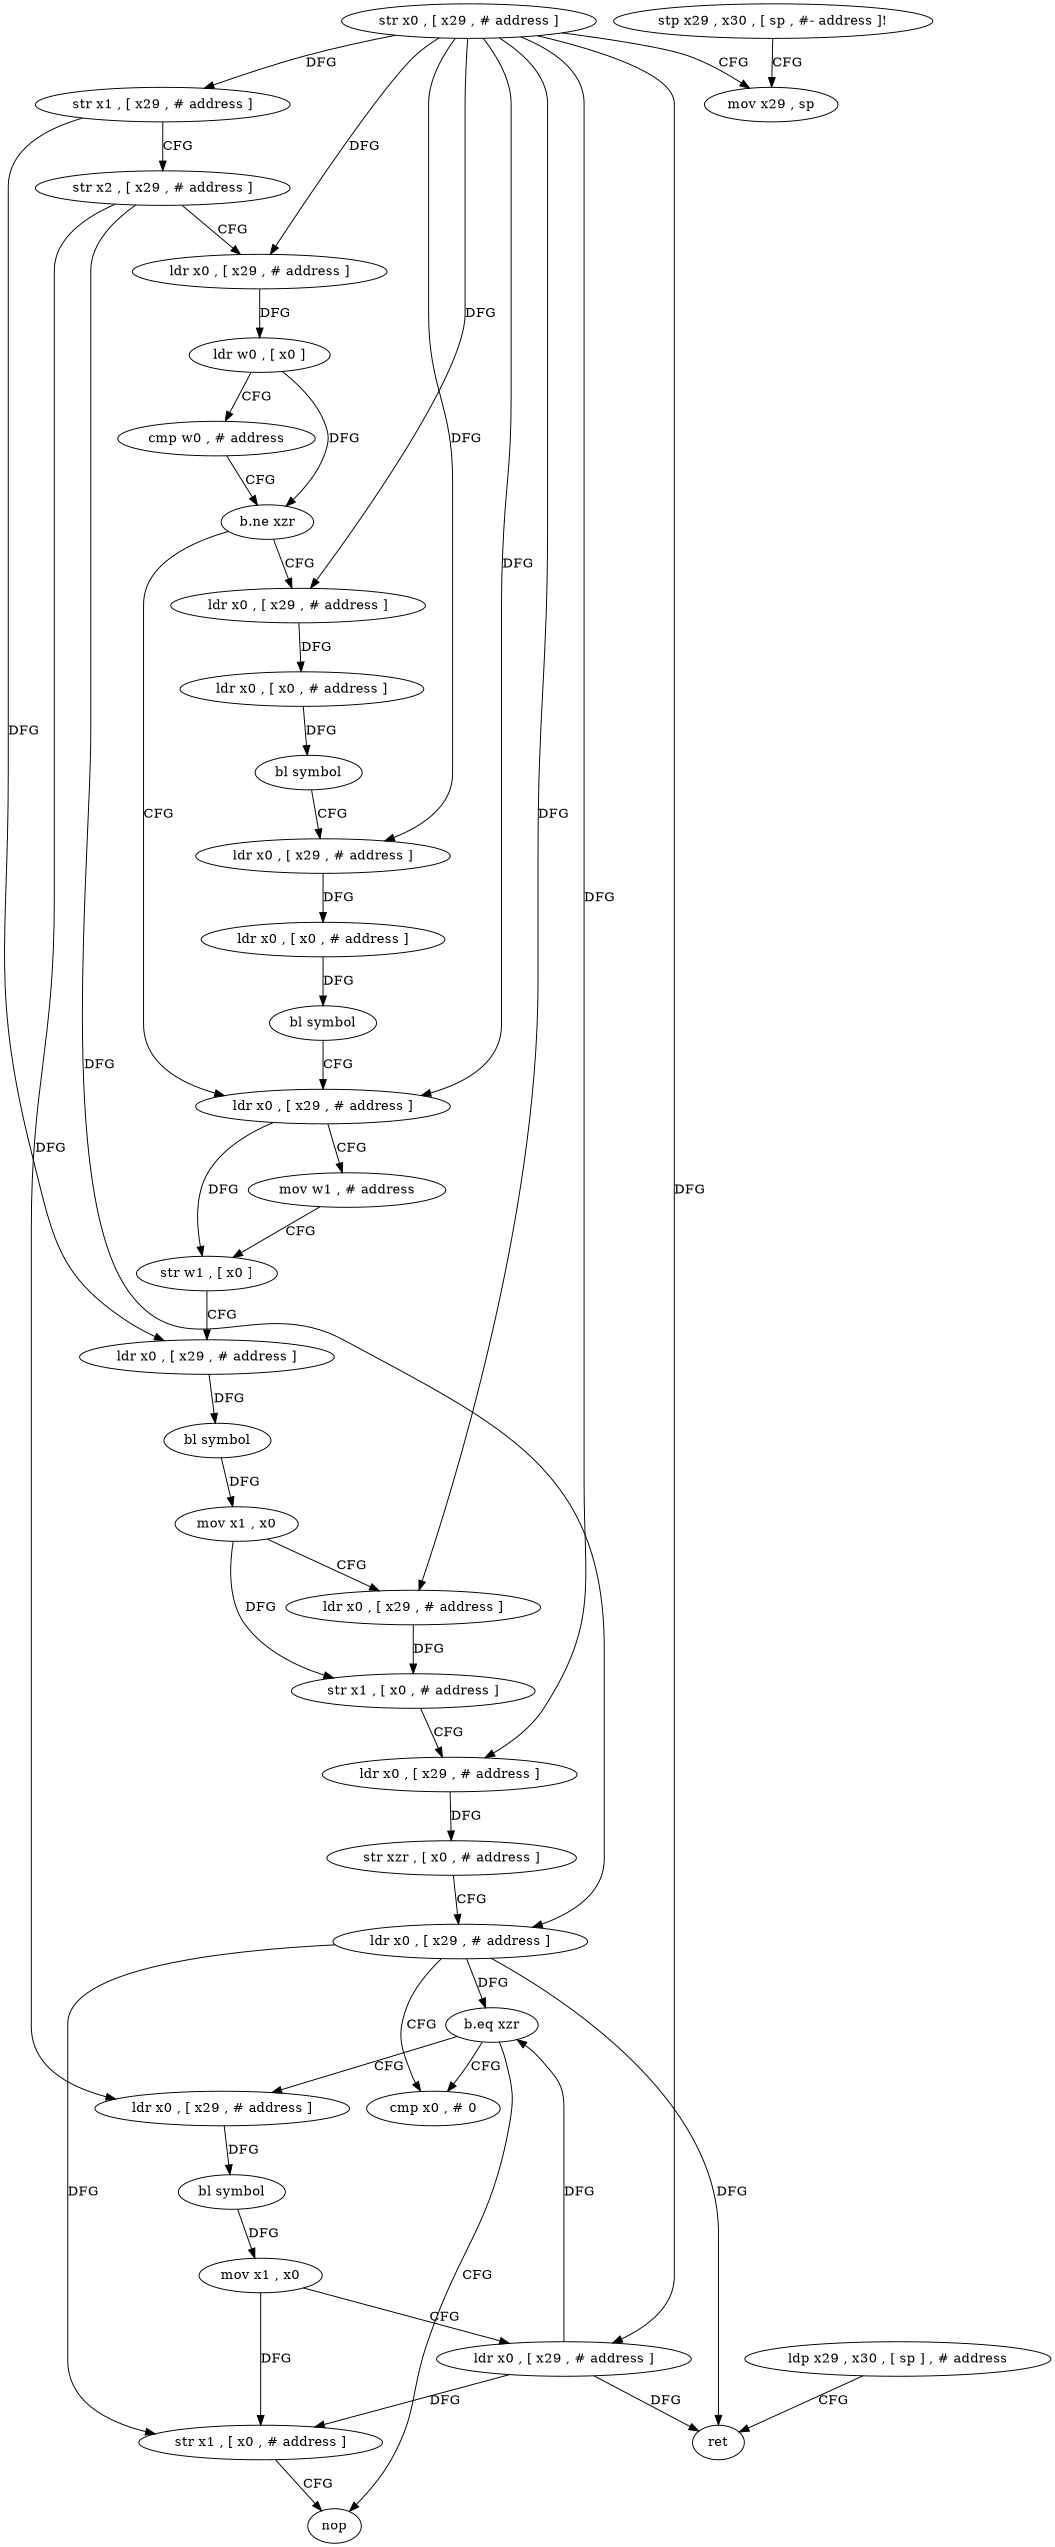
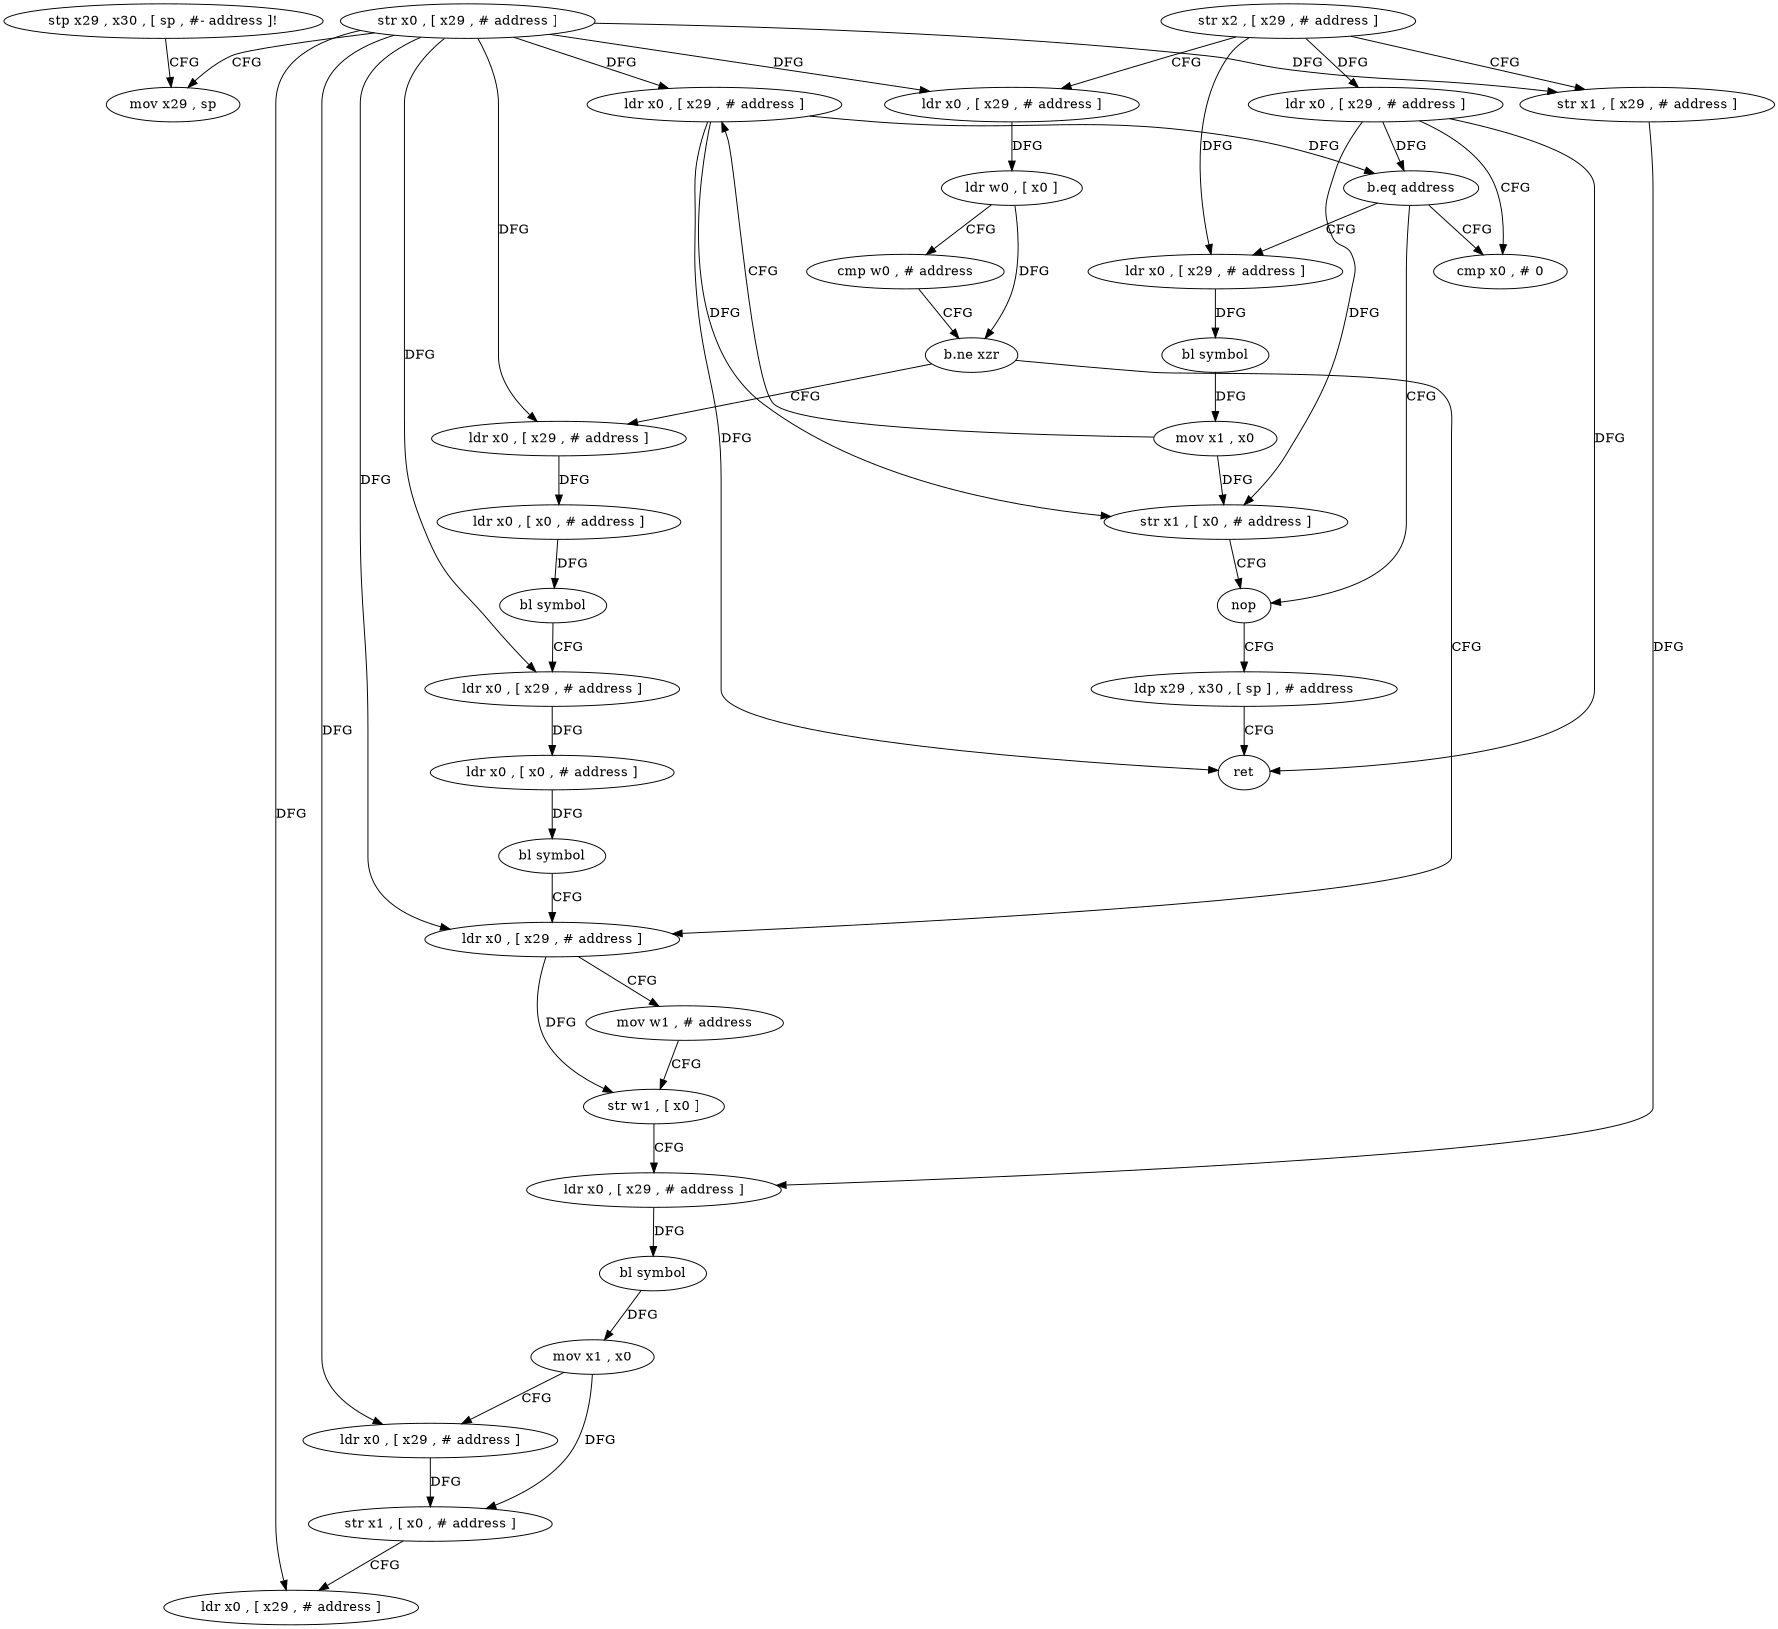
edge "str x1 , [ x29 , # address ]" -> "str x2 , [ x29 , # address ]": reversed
edge "nop" -> "ldp x29 , x30 , [ sp ] , # address": added, label "CFG"
node "str xzr , [ x0 , # address ]": removed
node "b.eq xzr": label "b.eq xzr" -> "b.eq address"
